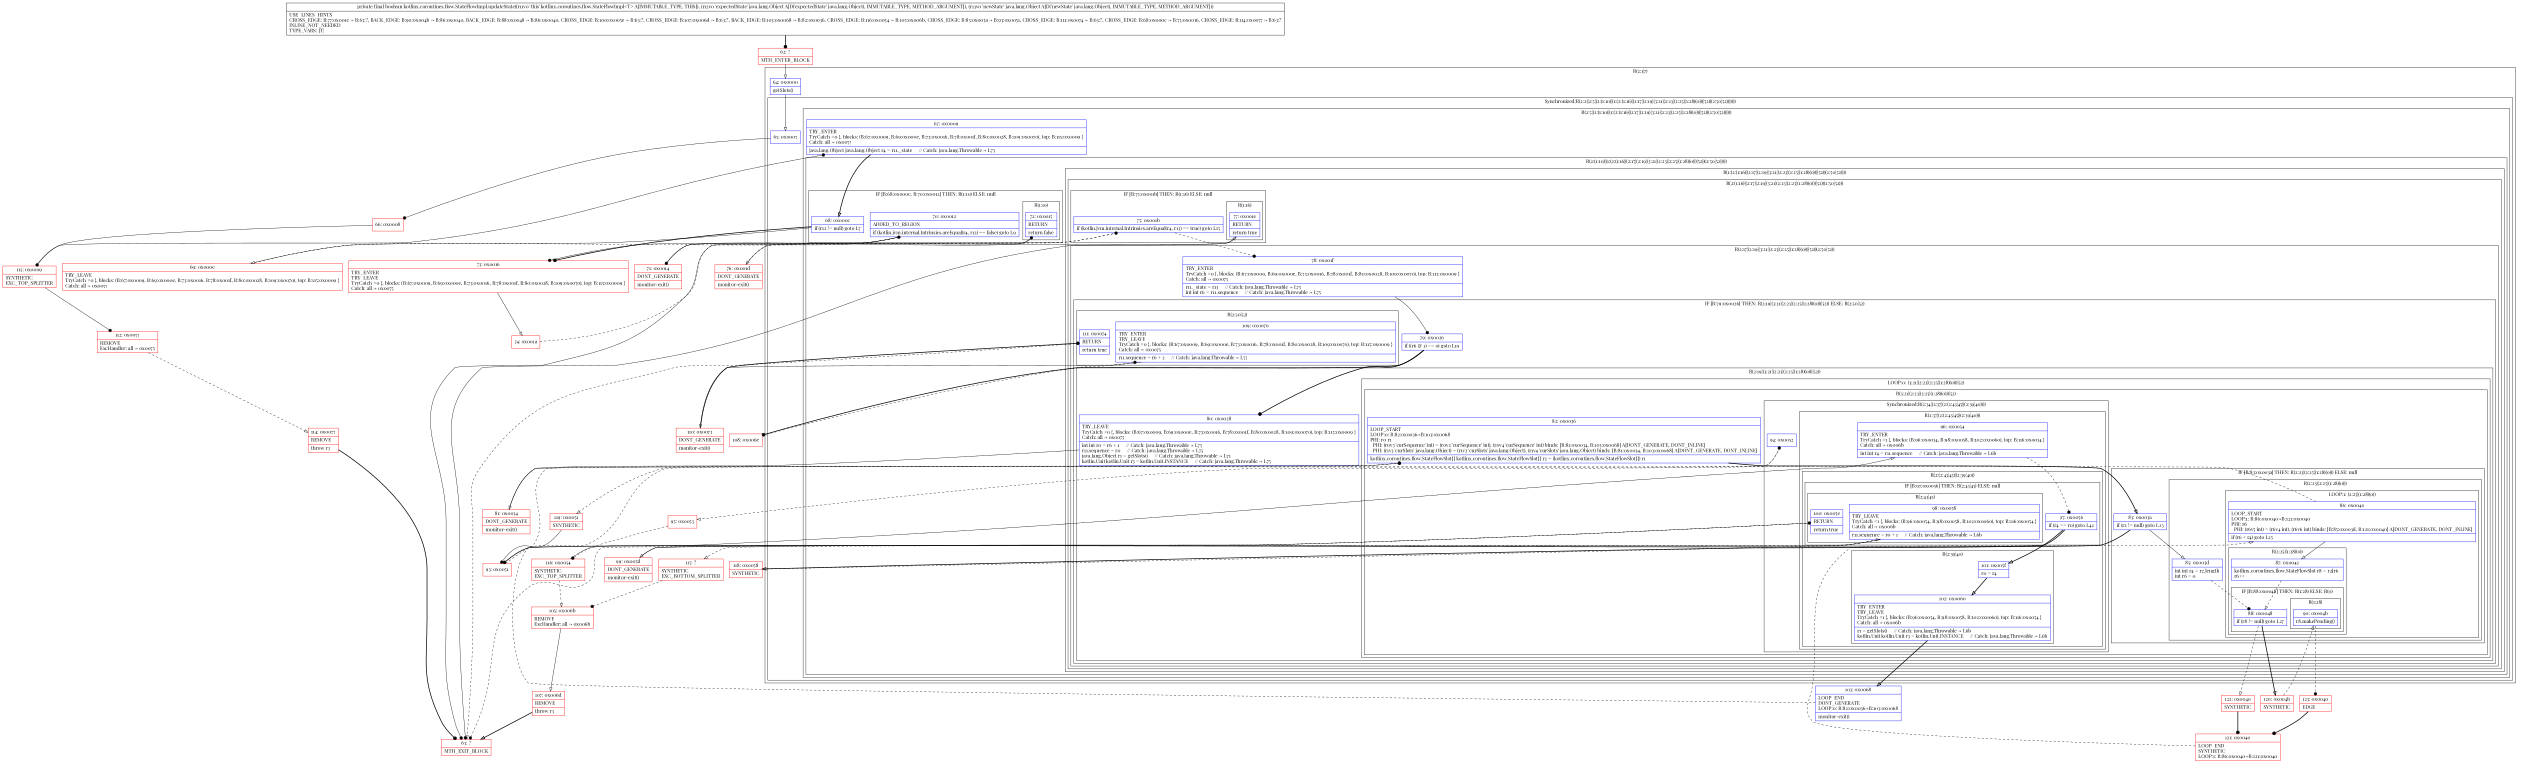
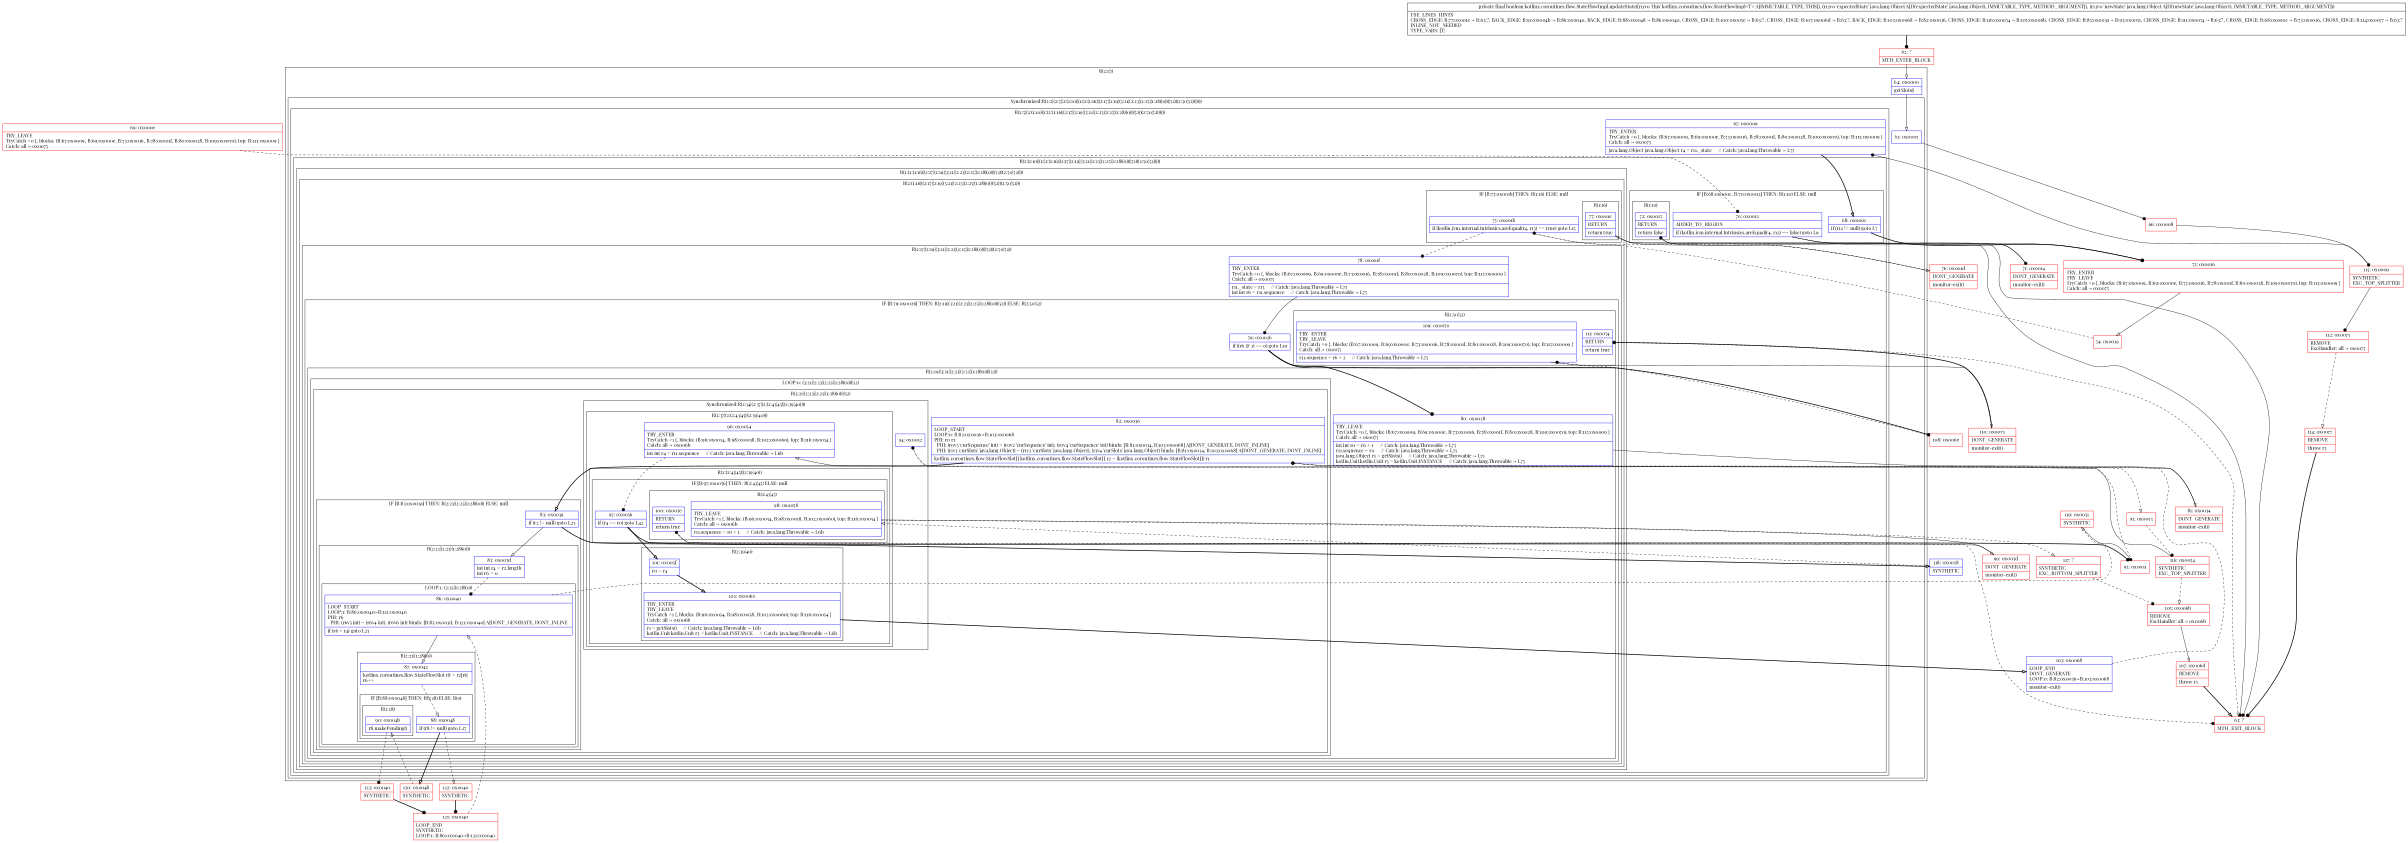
edge "68: 0x000c" -> "69: 0x000e": removed
node "118: 0x0058": color red -> blue
edge "85: 0x003d" -> "88: 0x0048": now "85: 0x003d" -> "86: 0x0040"
node "123: 0x0040": text "EDGE" -> "SYNTHETIC"
